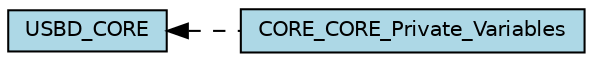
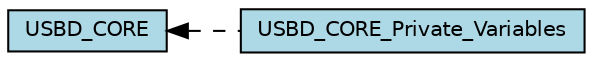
node "CORE_CORE_Private_Variables": label "CORE_CORE_Private_Variables" -> "USBD_CORE_Private_Variables"
